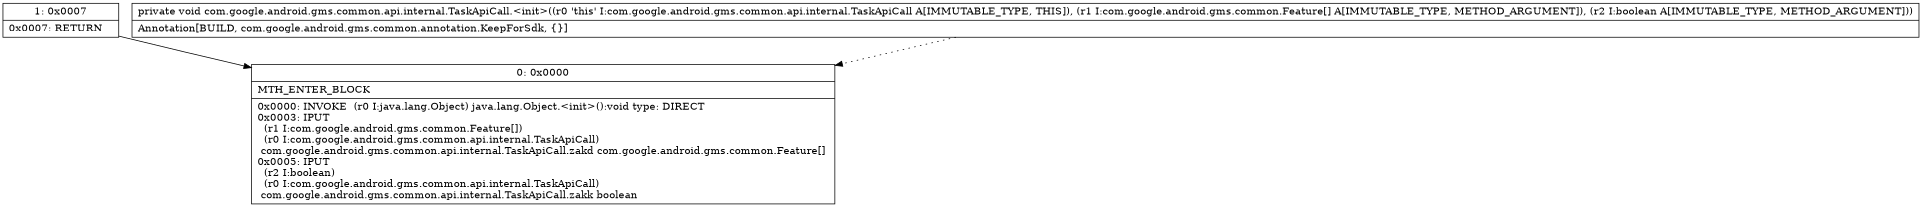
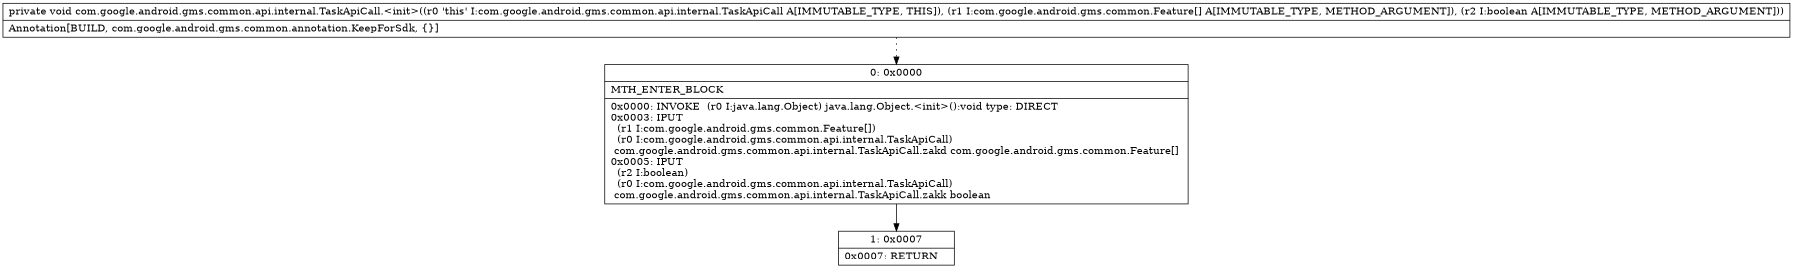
edge "1: 0x0007" -> "0: 0x0000": reversed
